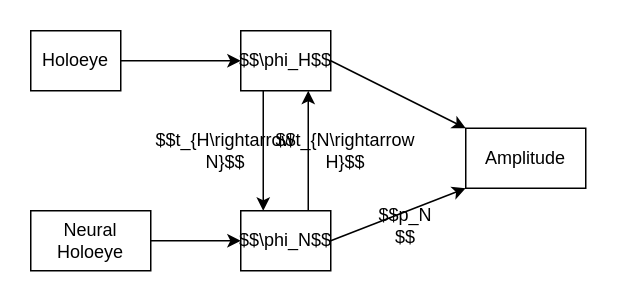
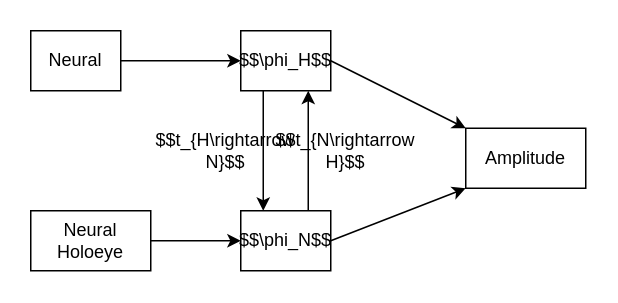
node "Holoeye": label "Holoeye" -> "Neural"
node "$$p_N $$": removed
